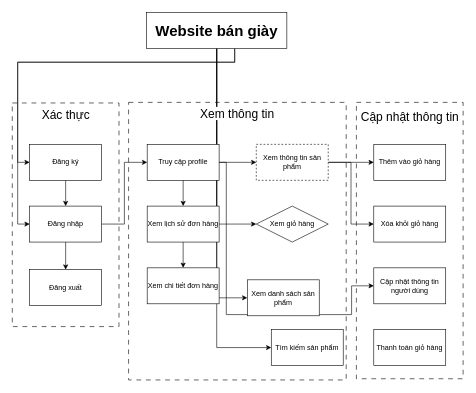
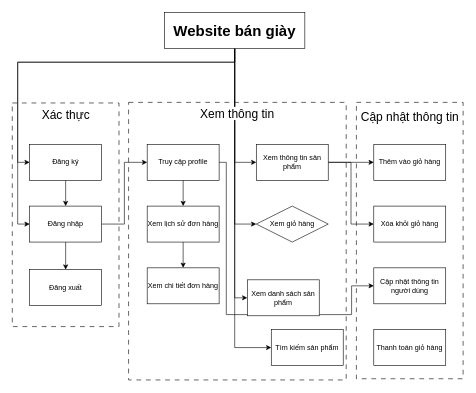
node "Website bán giày": moved (217, 30) -> (235, 30)
node "Xem thông tin sản phẩm": style dashed -> solid
